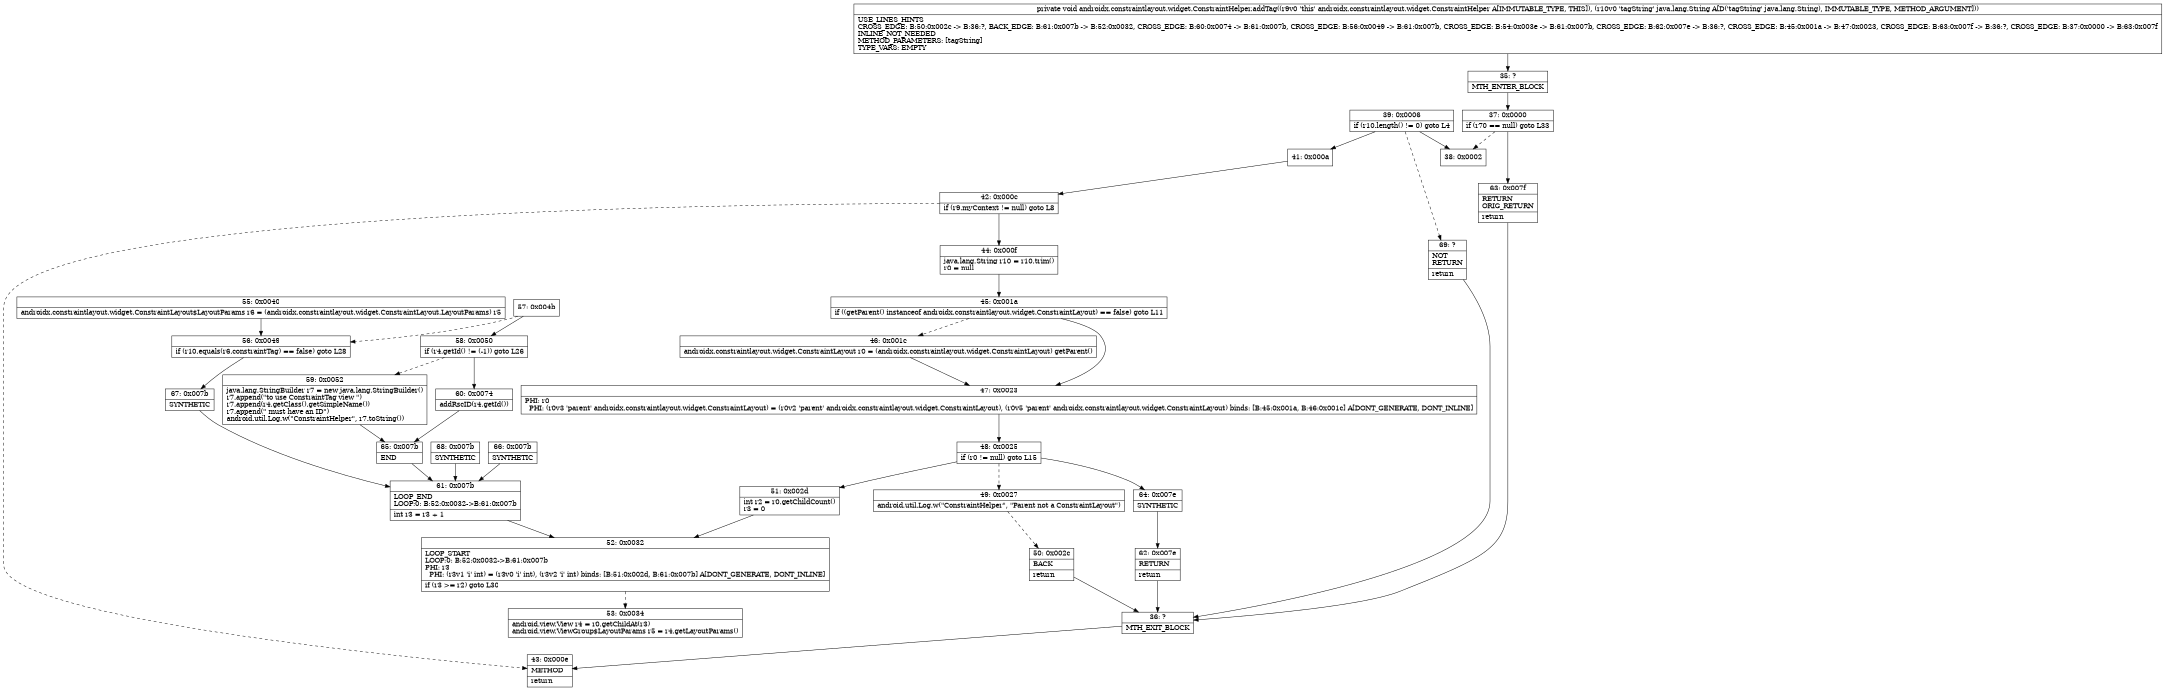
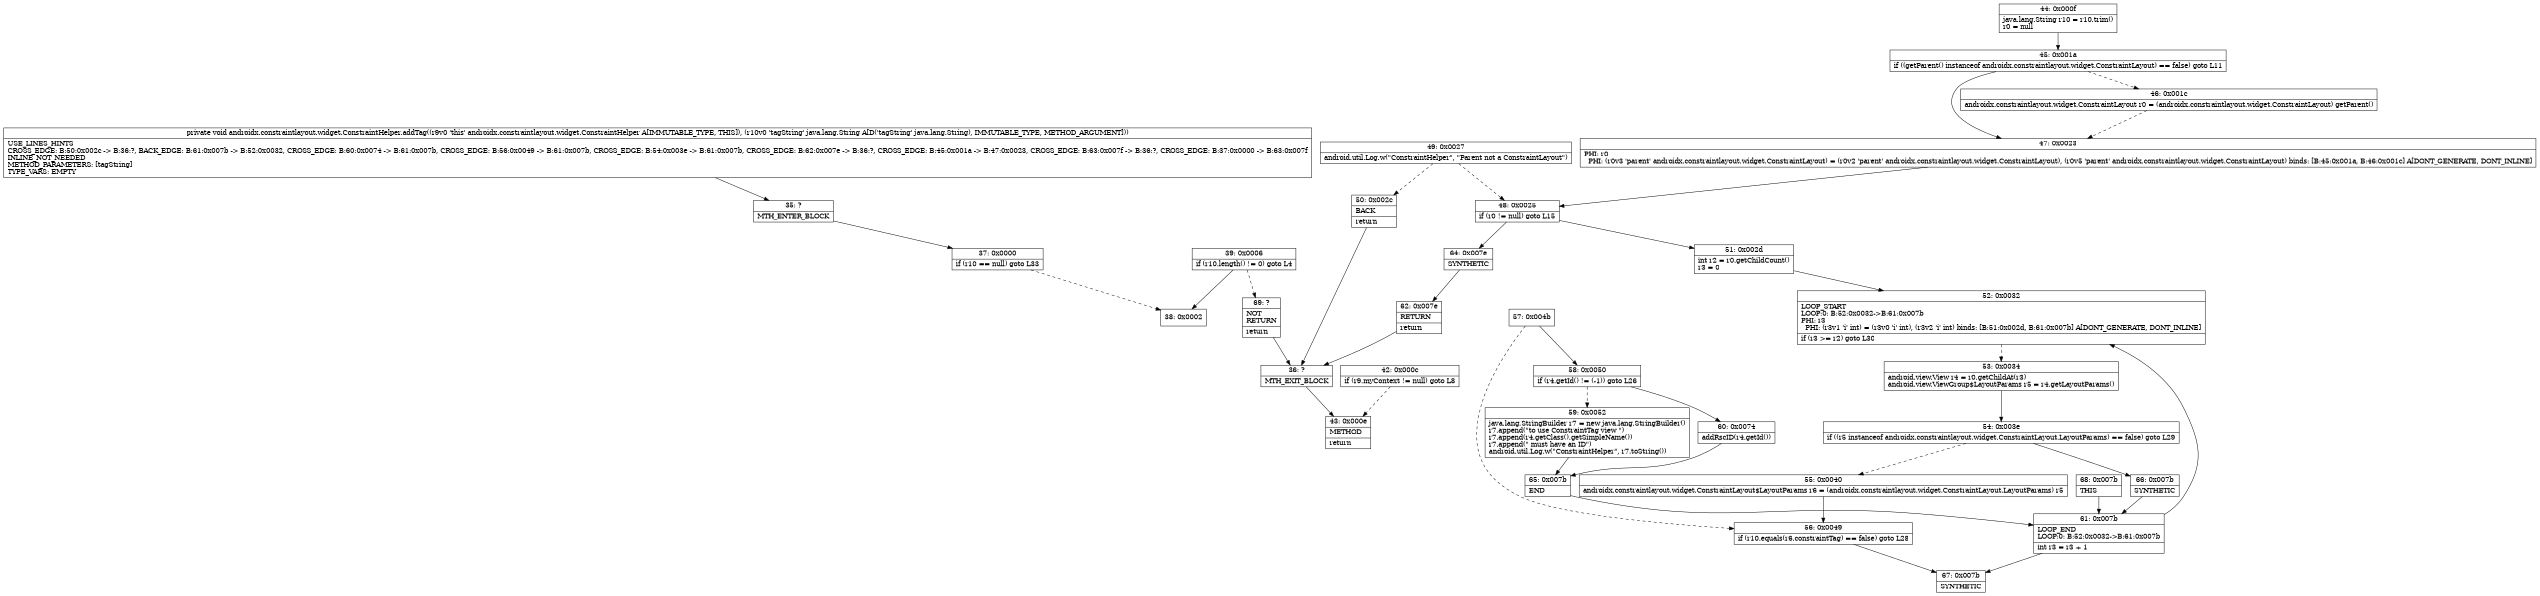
node "37: 0x0000": text "if (r70 == null) goto L33" -> "if (r10 == null) goto L33"
node "41: 0x000a": removed
node "63: 0x007f": removed
edge "42: 0x000c" -> "44: 0x000f": removed
edge "46: 0x001c" -> "47: 0x0023": style solid -> dashed
node "54: 0x003e": added
edge "67: 0x007b" -> "61: 0x007b": reversed
node "68: 0x007b": text "SYNTHETIC" -> "THIS"
edge "48: 0x0025" -> "49: 0x0027": reversed
